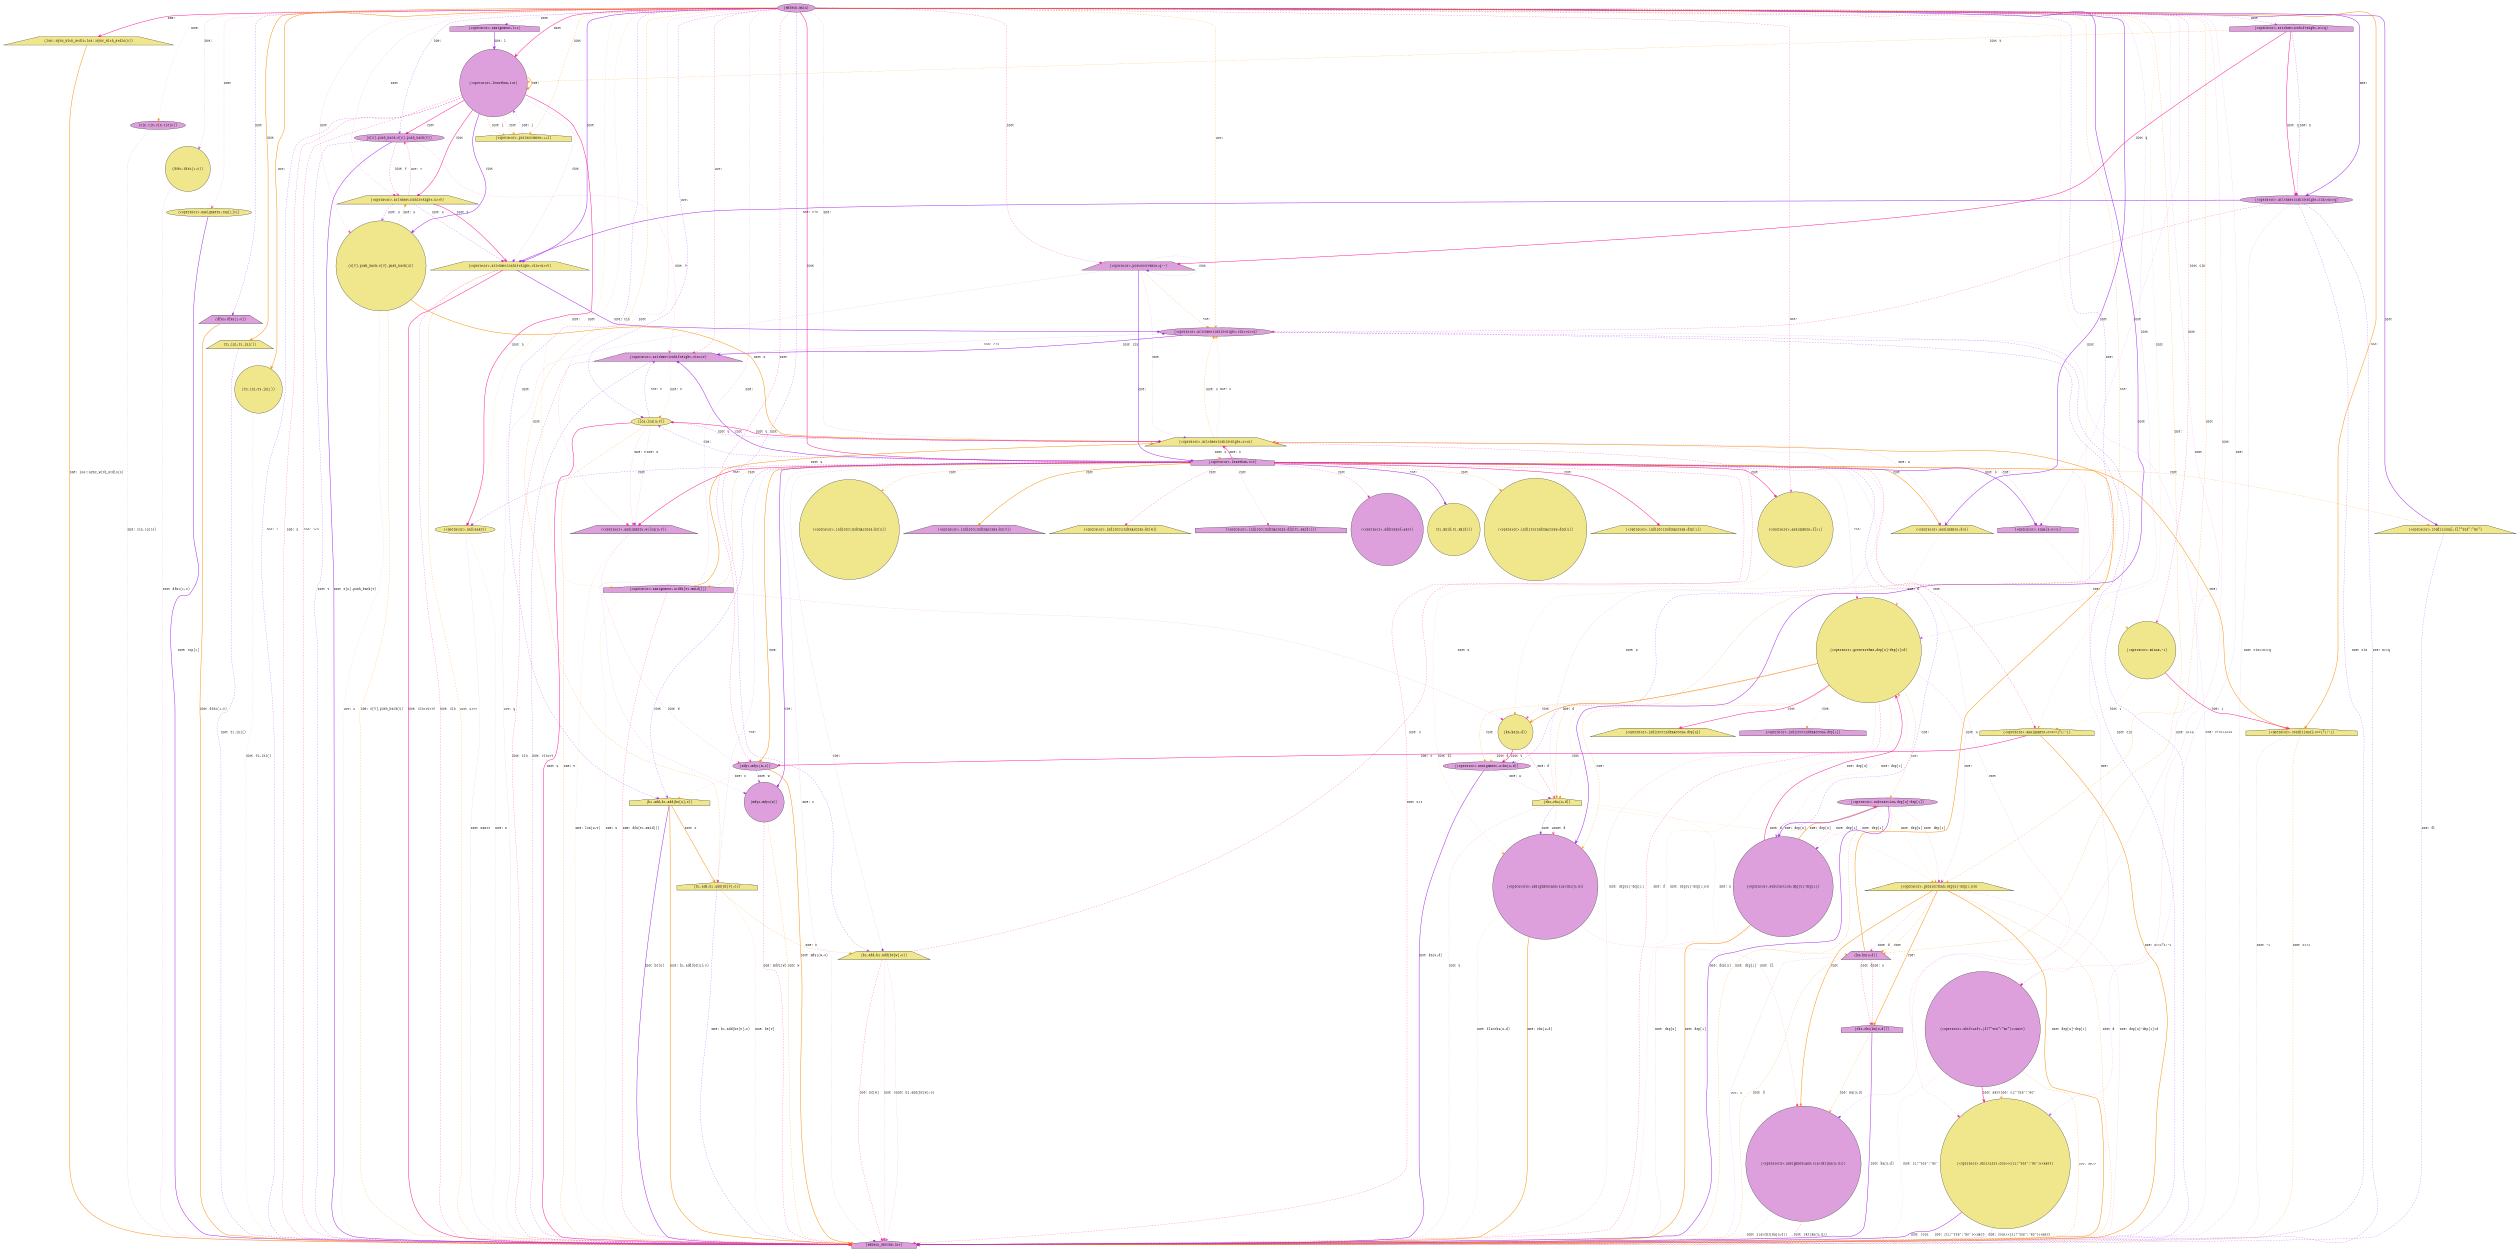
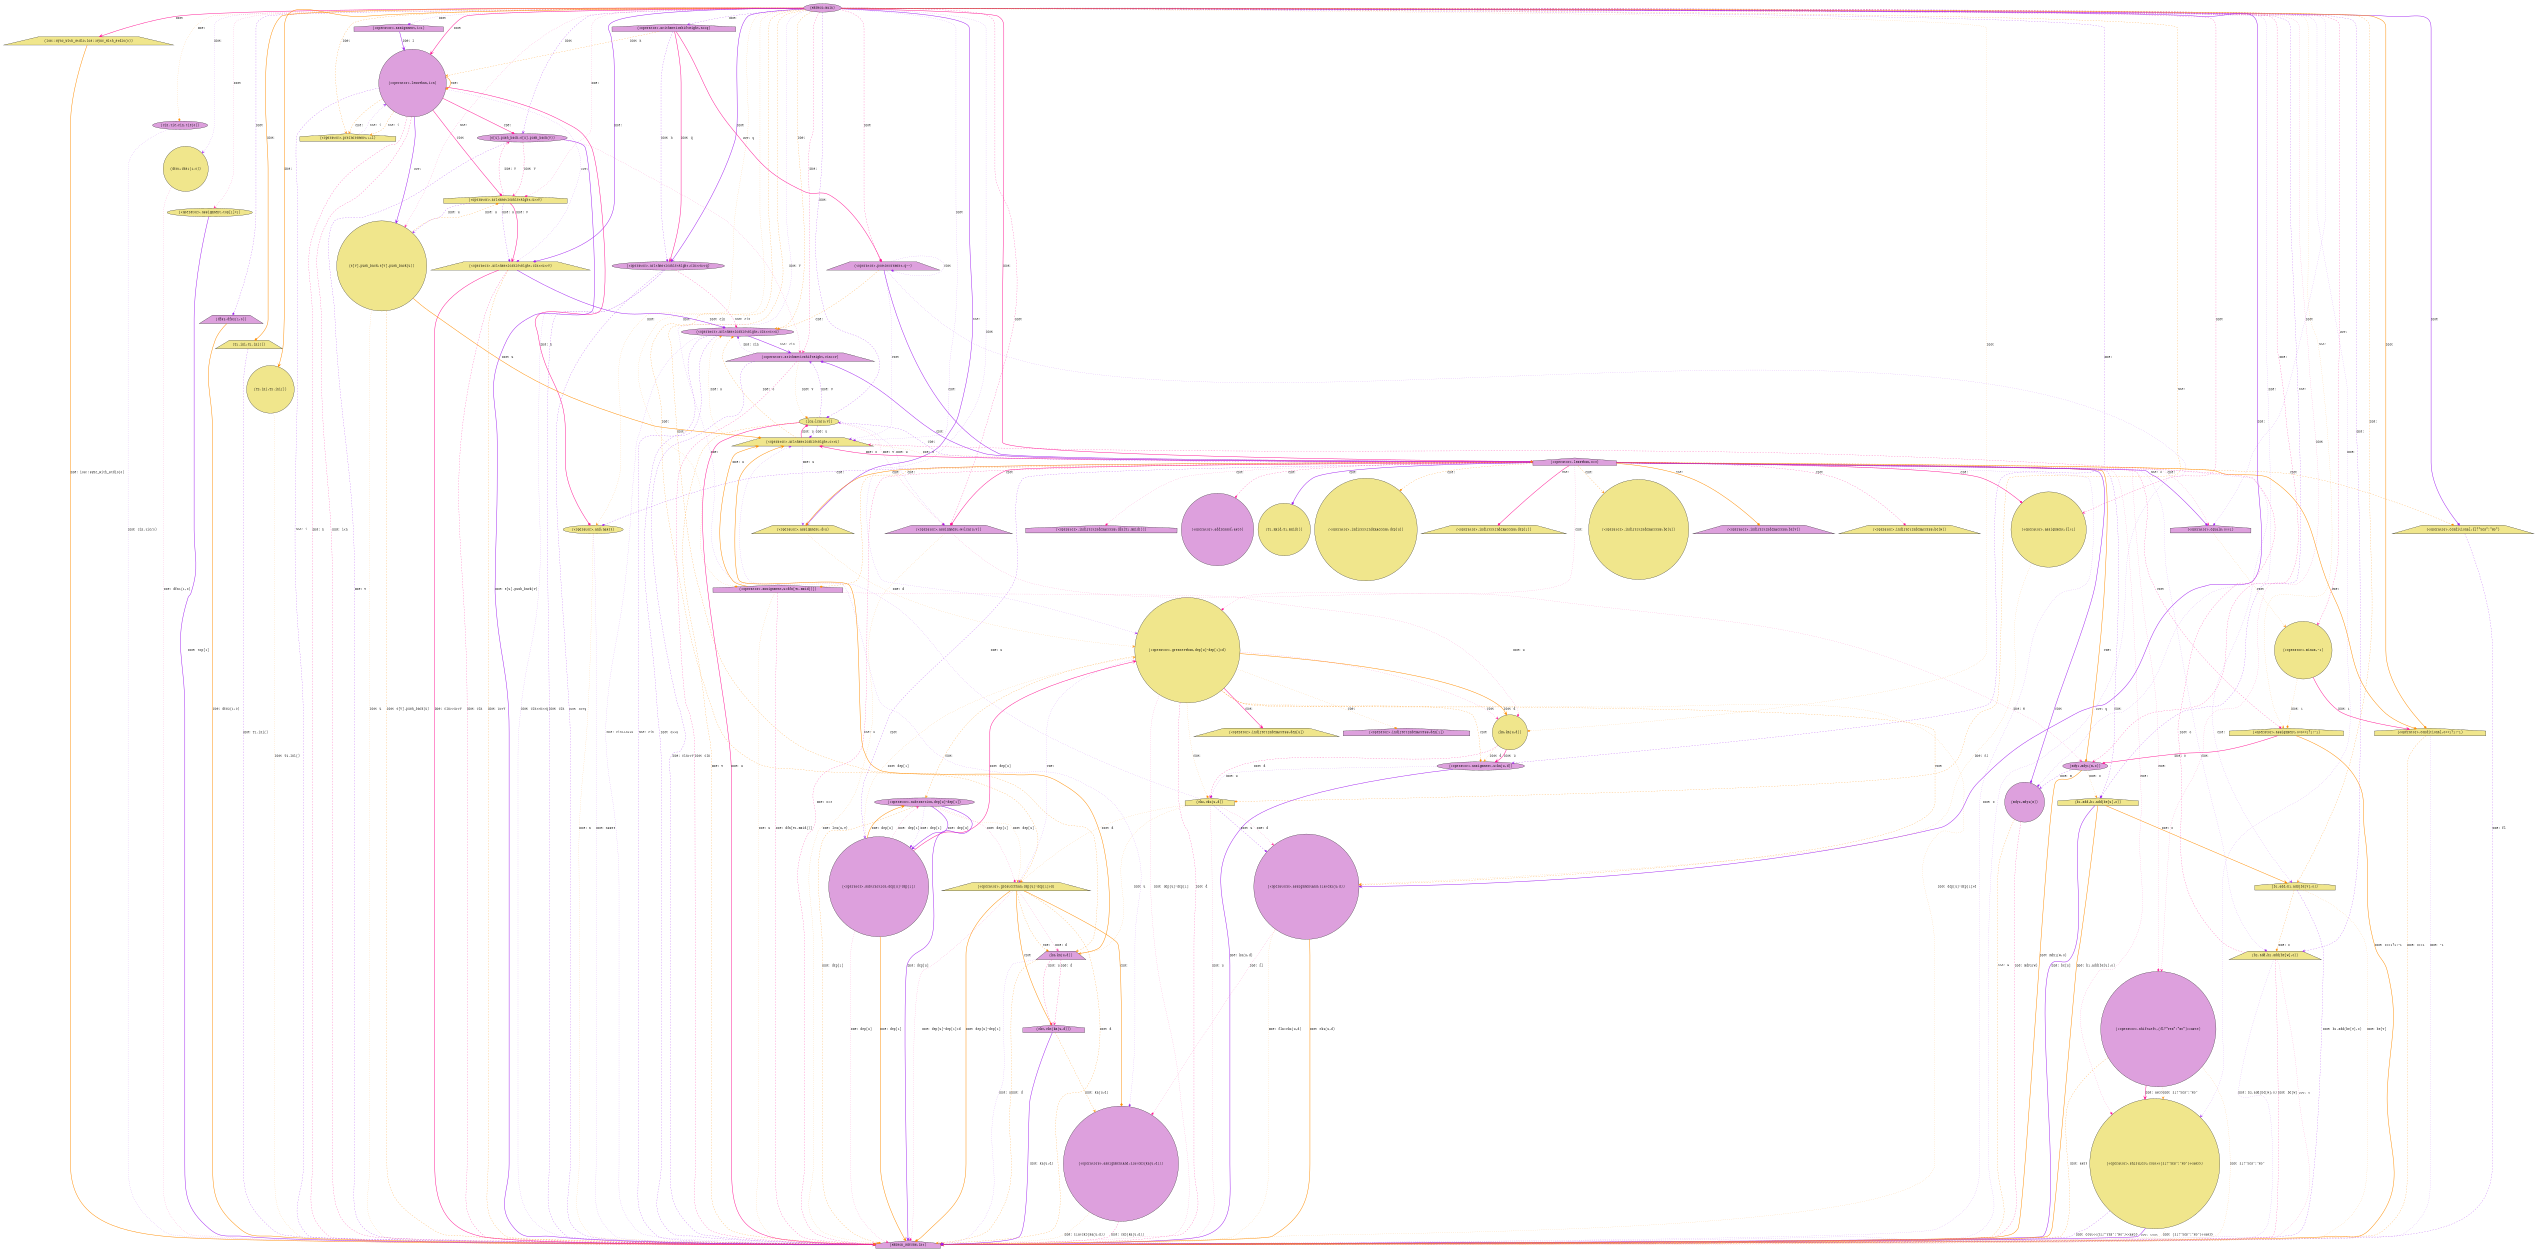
node "(<operator>.arithmeticShiftRight,u>>v)": shape trapezium -> house
edge "(<operator>.arithmeticShiftRight,cin>>n>>q)" -> "(<operator>.arithmeticShiftRight,cin>>u>>v)": removed, label "DDG: cin"
edge "(METHOD,main)" -> "(<operator>.assignment,w=lca(u,v))": style dotted -> dashed
